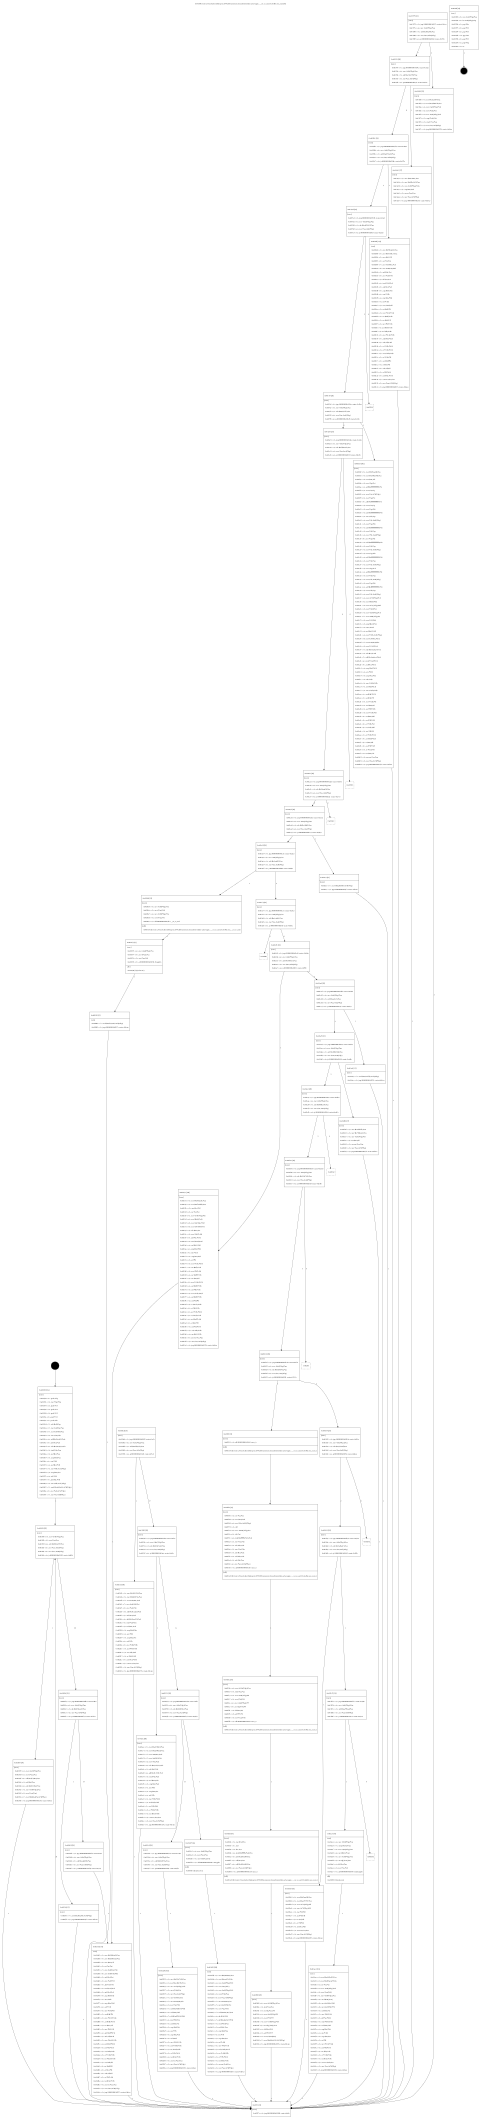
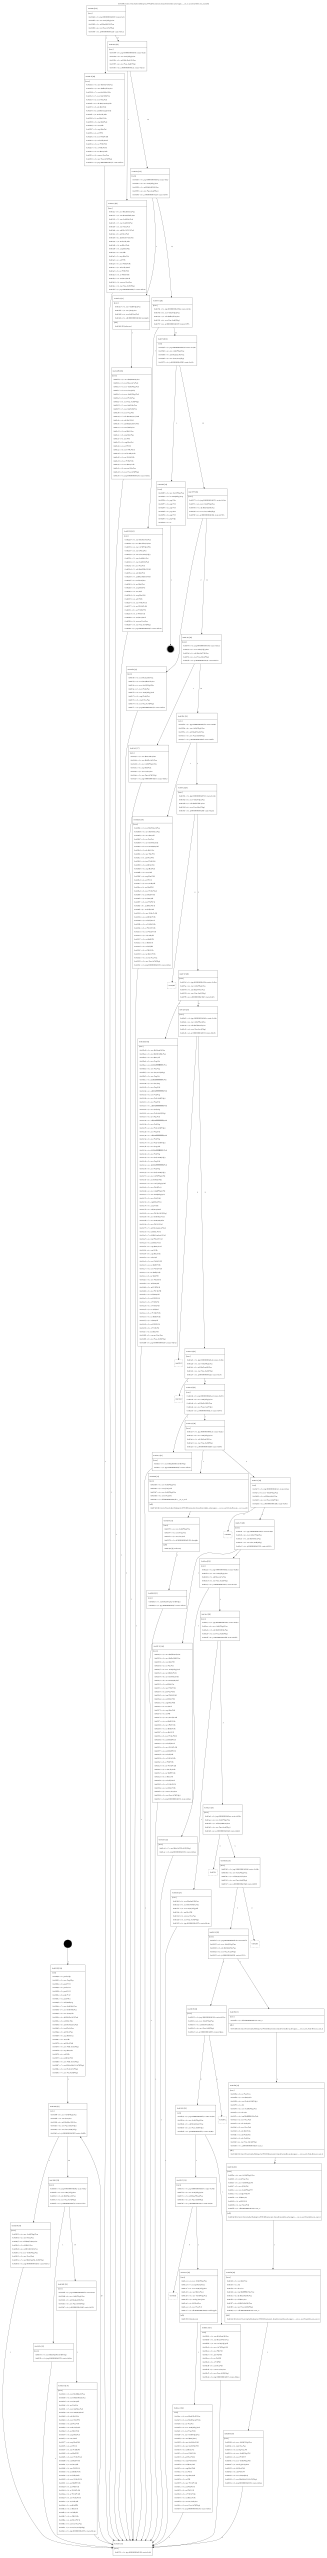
node "0x40195d [28]": added
edge "0x402131 [148]" -> "0x401d43 [134]": now "0x402131 [148]" -> "0x40237a [5]"
